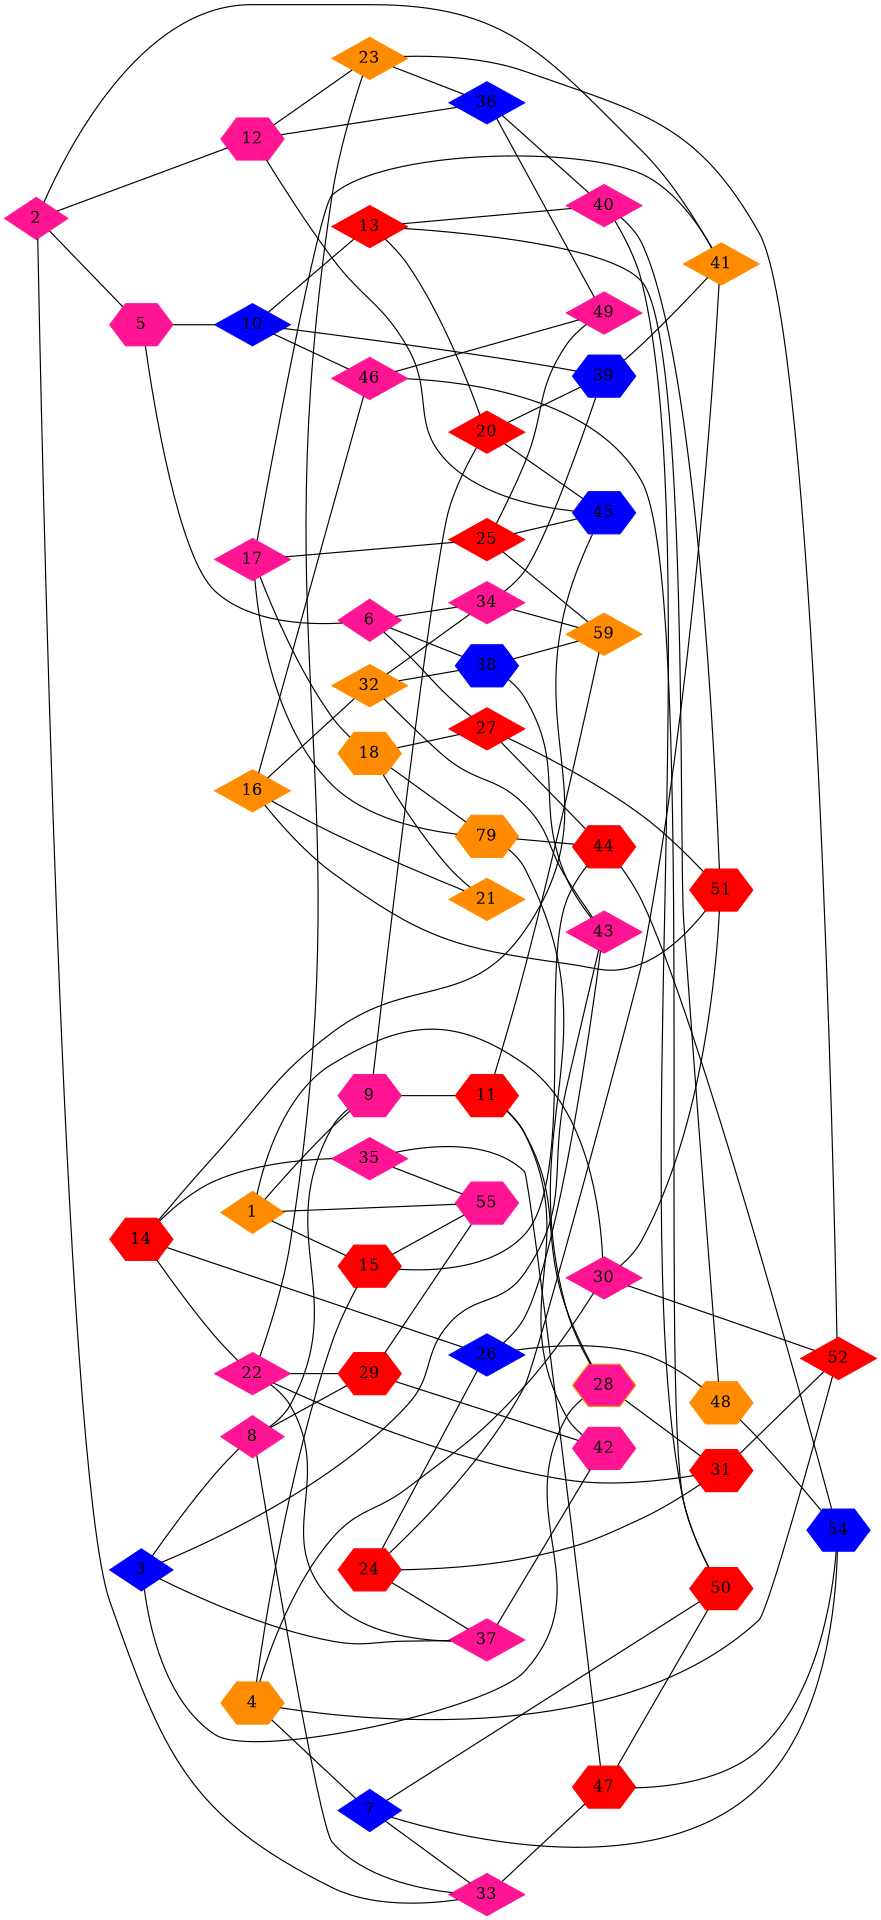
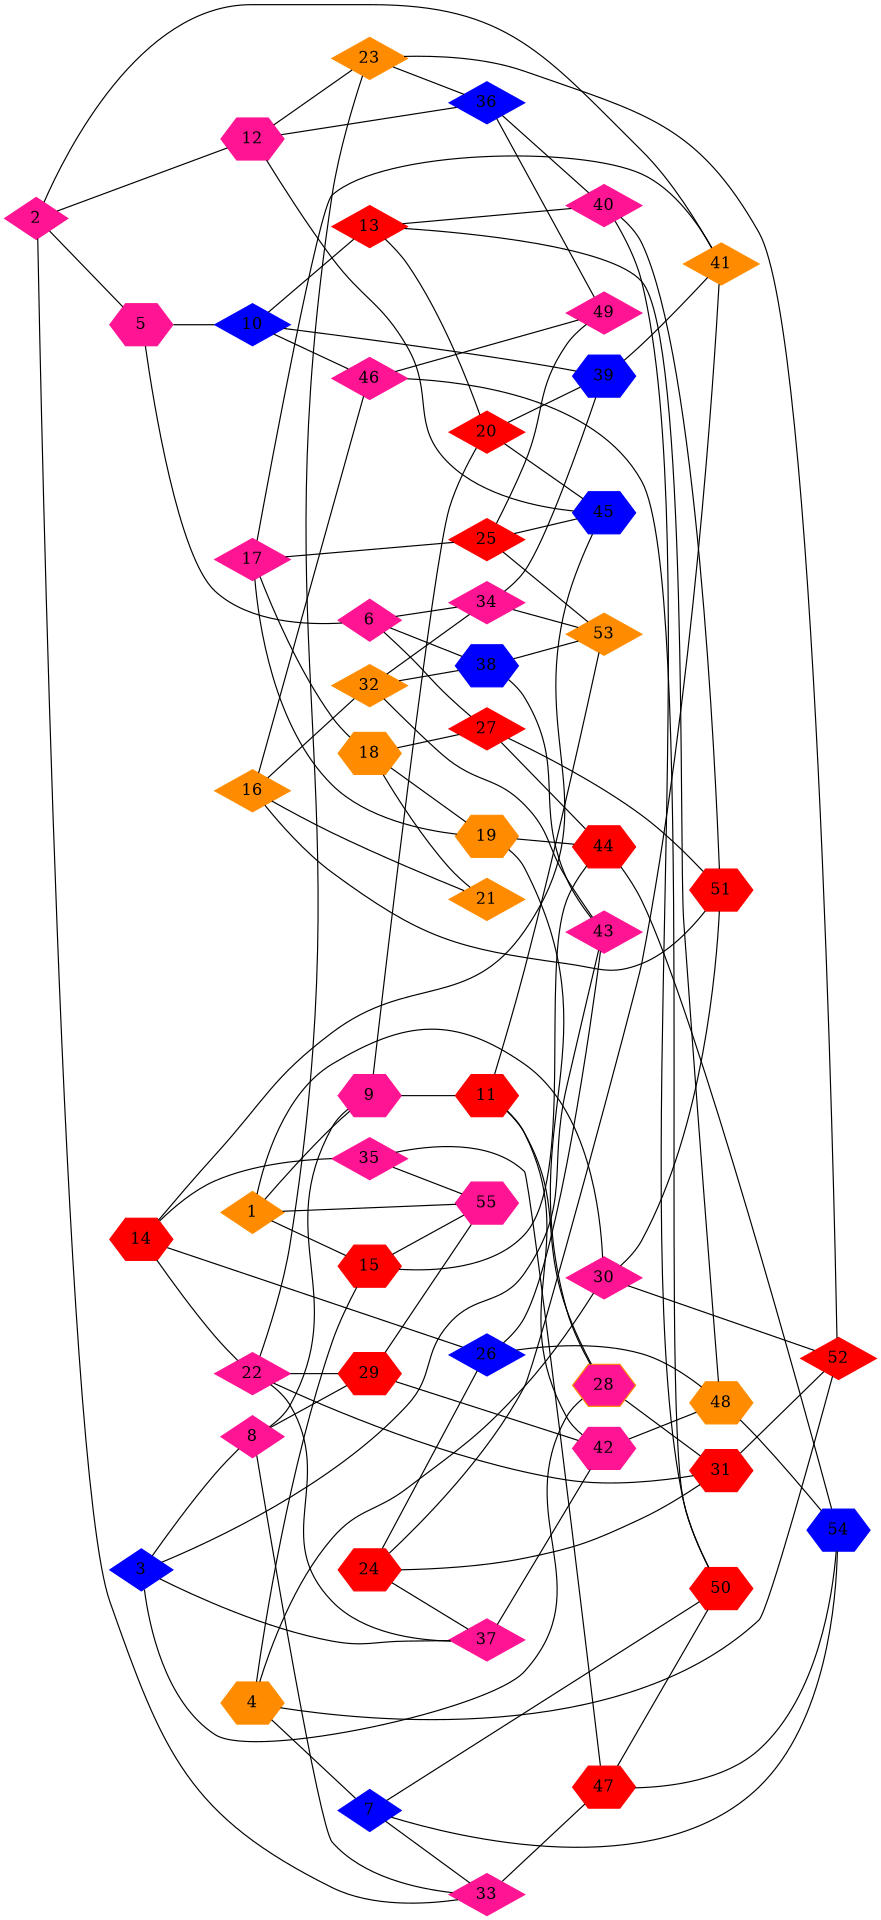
node "59": label "59" -> "53"
node "79": label "79" -> "19"
edge "48" -- "42": added
